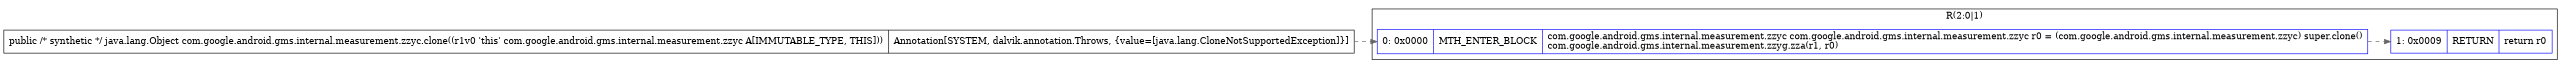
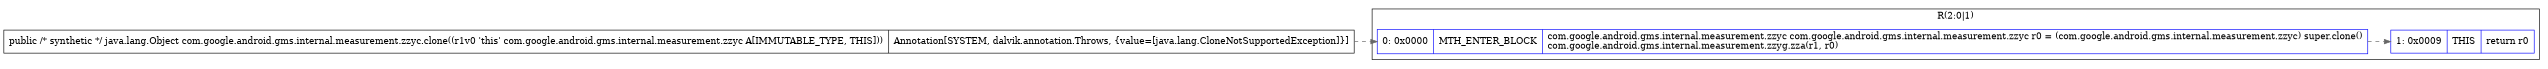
node "1: 0x0009": text "RETURN" -> "THIS"
